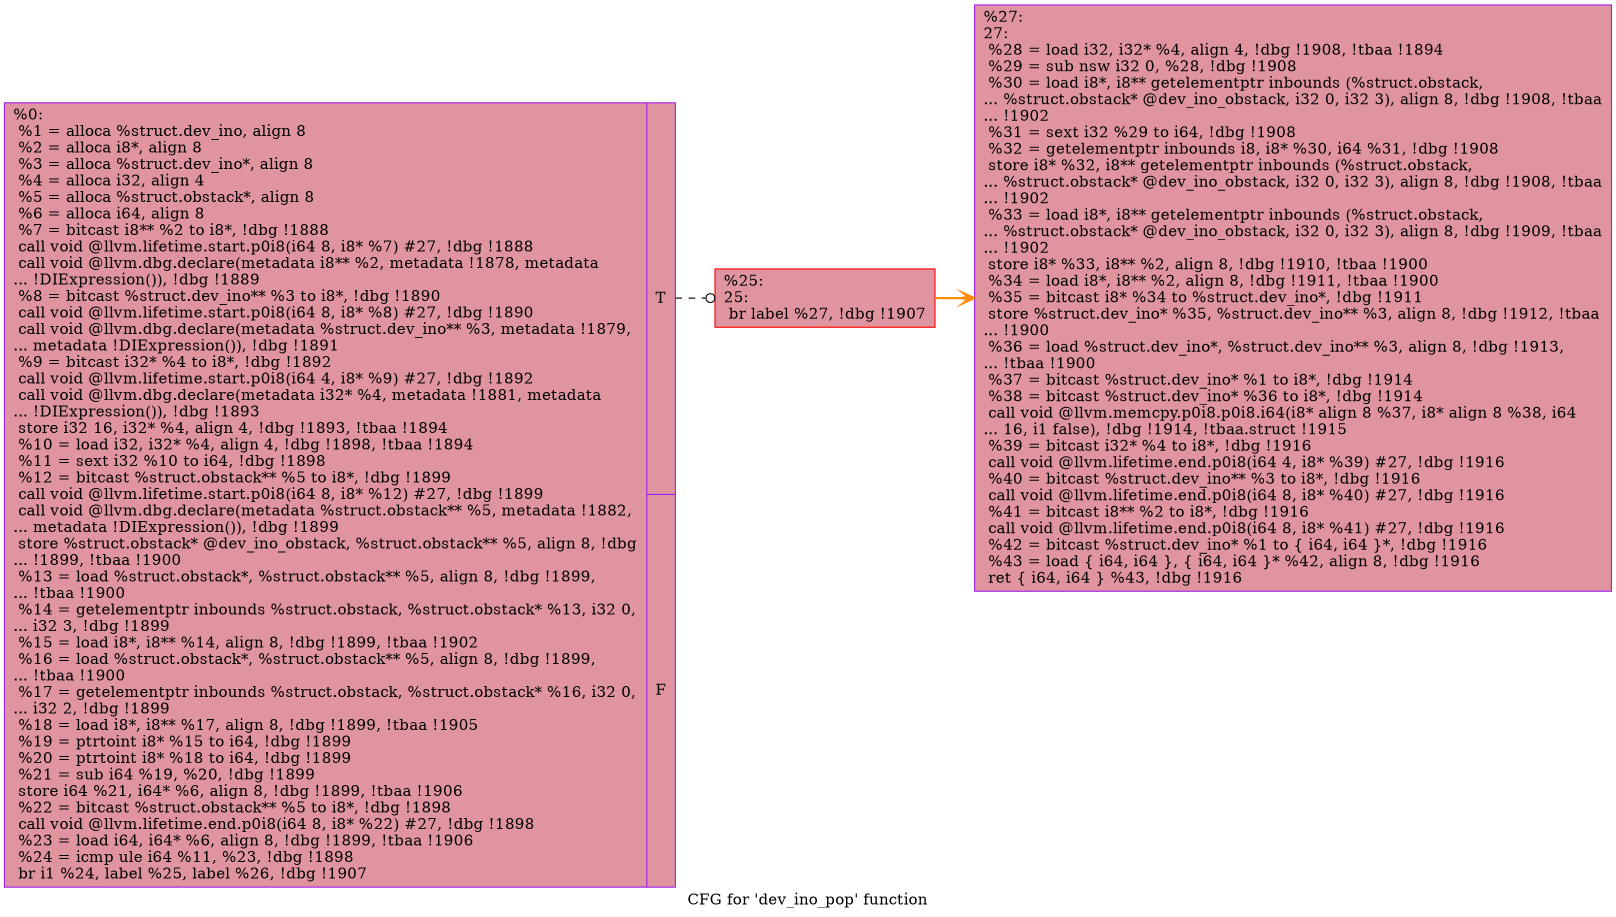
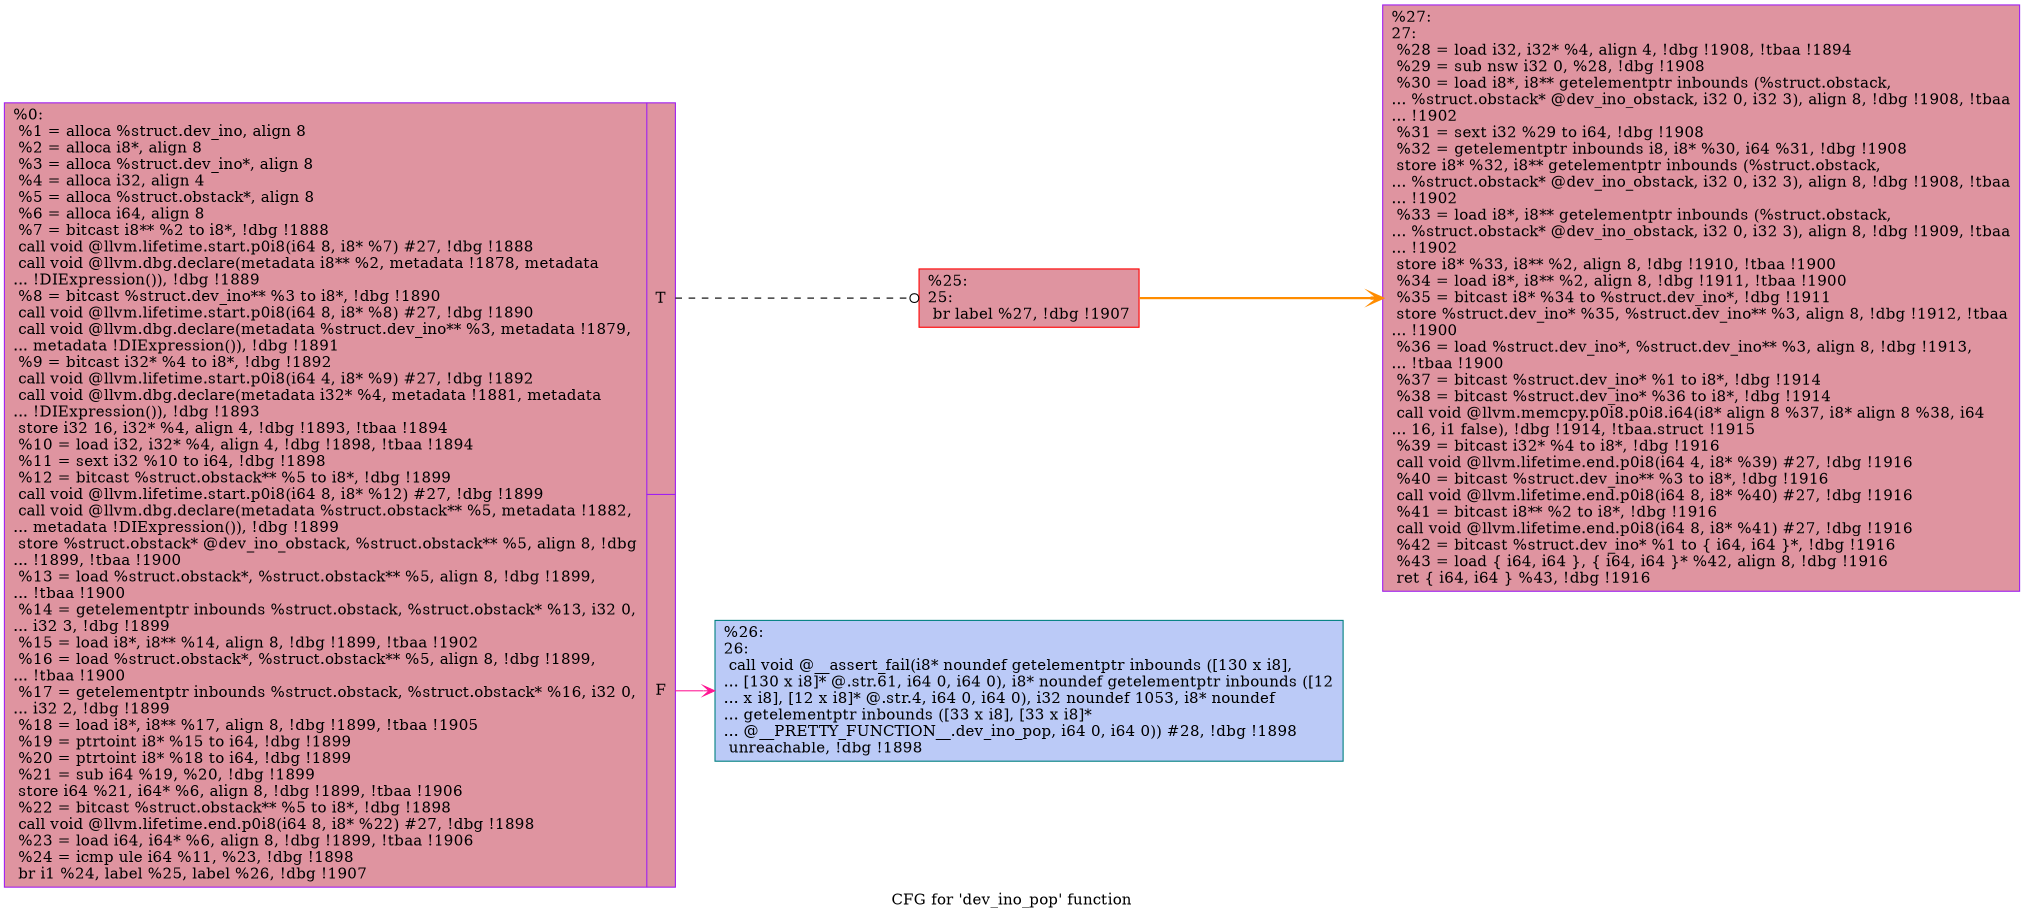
node "%26:": added
